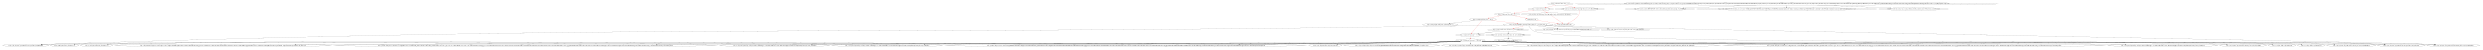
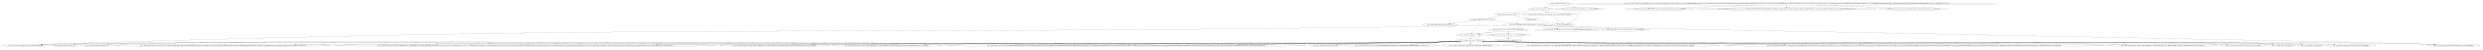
node "http://cdn.sstatic.net/Img/sprite-herobox.png?v=d173774f3a9f": removed
